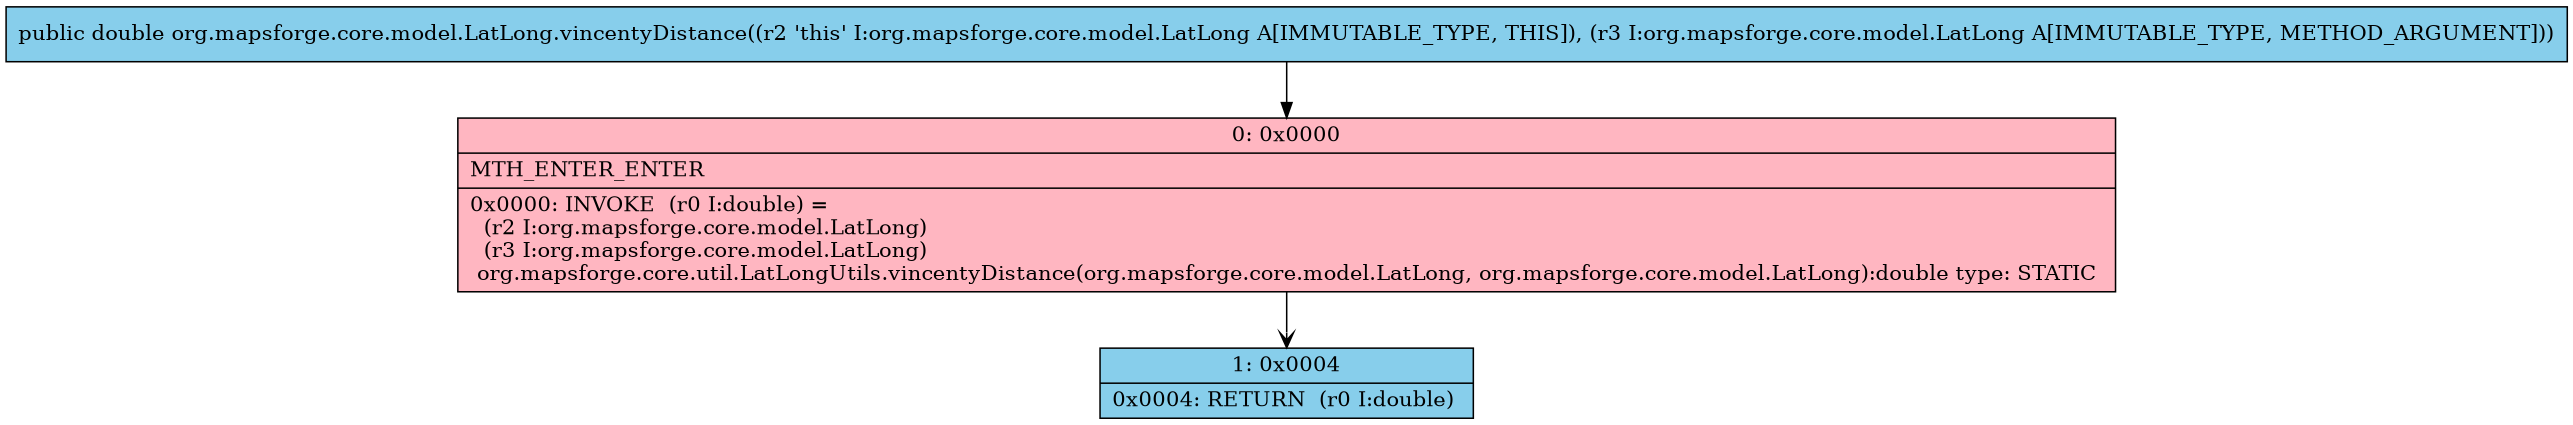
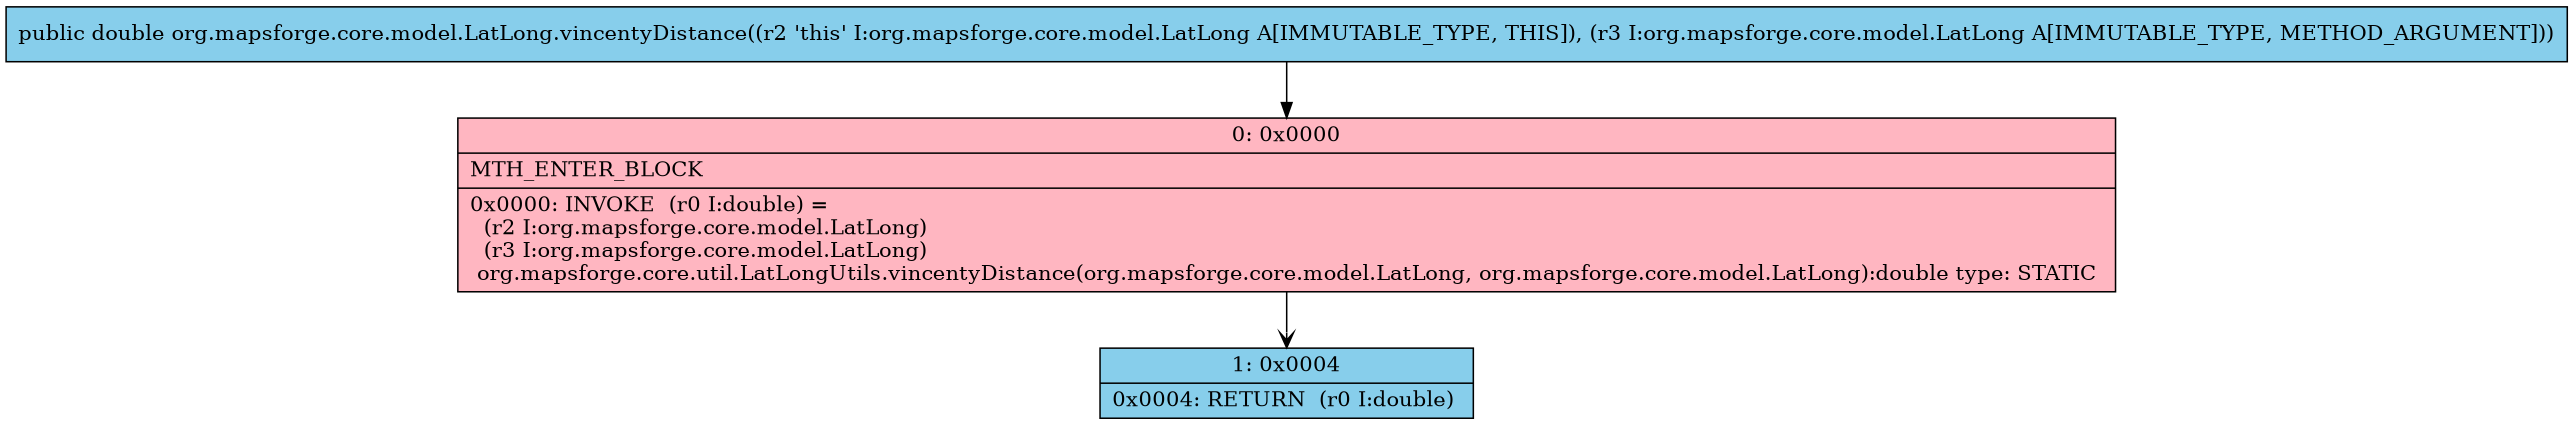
node "0: 0x0000": text "MTH_ENTER_ENTER" -> "MTH_ENTER_BLOCK"
